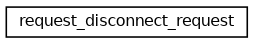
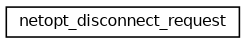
node "request_disconnect_request": label "request_disconnect_request" -> "netopt_disconnect_request"
